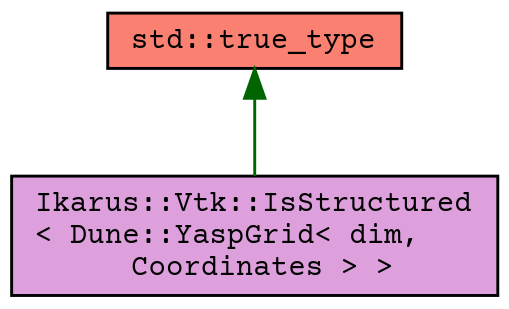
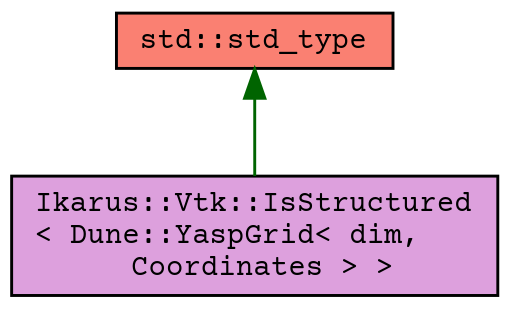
node "std::true_type": label "std::true_type" -> "std::std_type"
